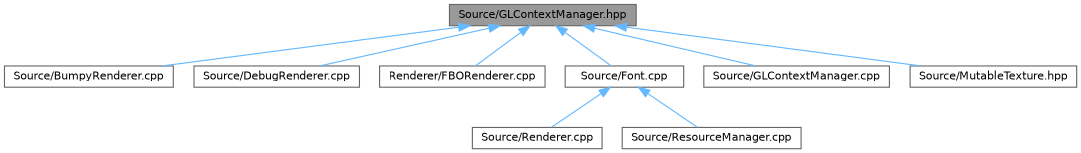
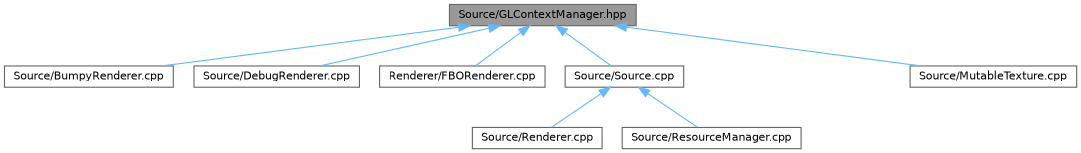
node "Source/Font.cpp": label "Source/Font.cpp" -> "Source/Source.cpp"
node "Source/GLContextManager.cpp": removed
node "Source/MutableTexture.hpp": label "Source/MutableTexture.hpp" -> "Source/MutableTexture.cpp"
